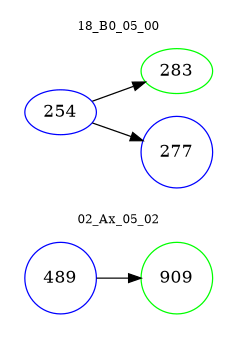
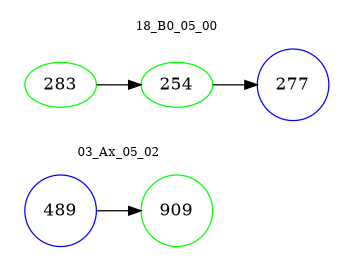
edge "254" -> "283": reversed
node "254": color blue -> green
cluster "02_Ax_05_02": label "02_Ax_05_02" -> "03_Ax_05_02"
